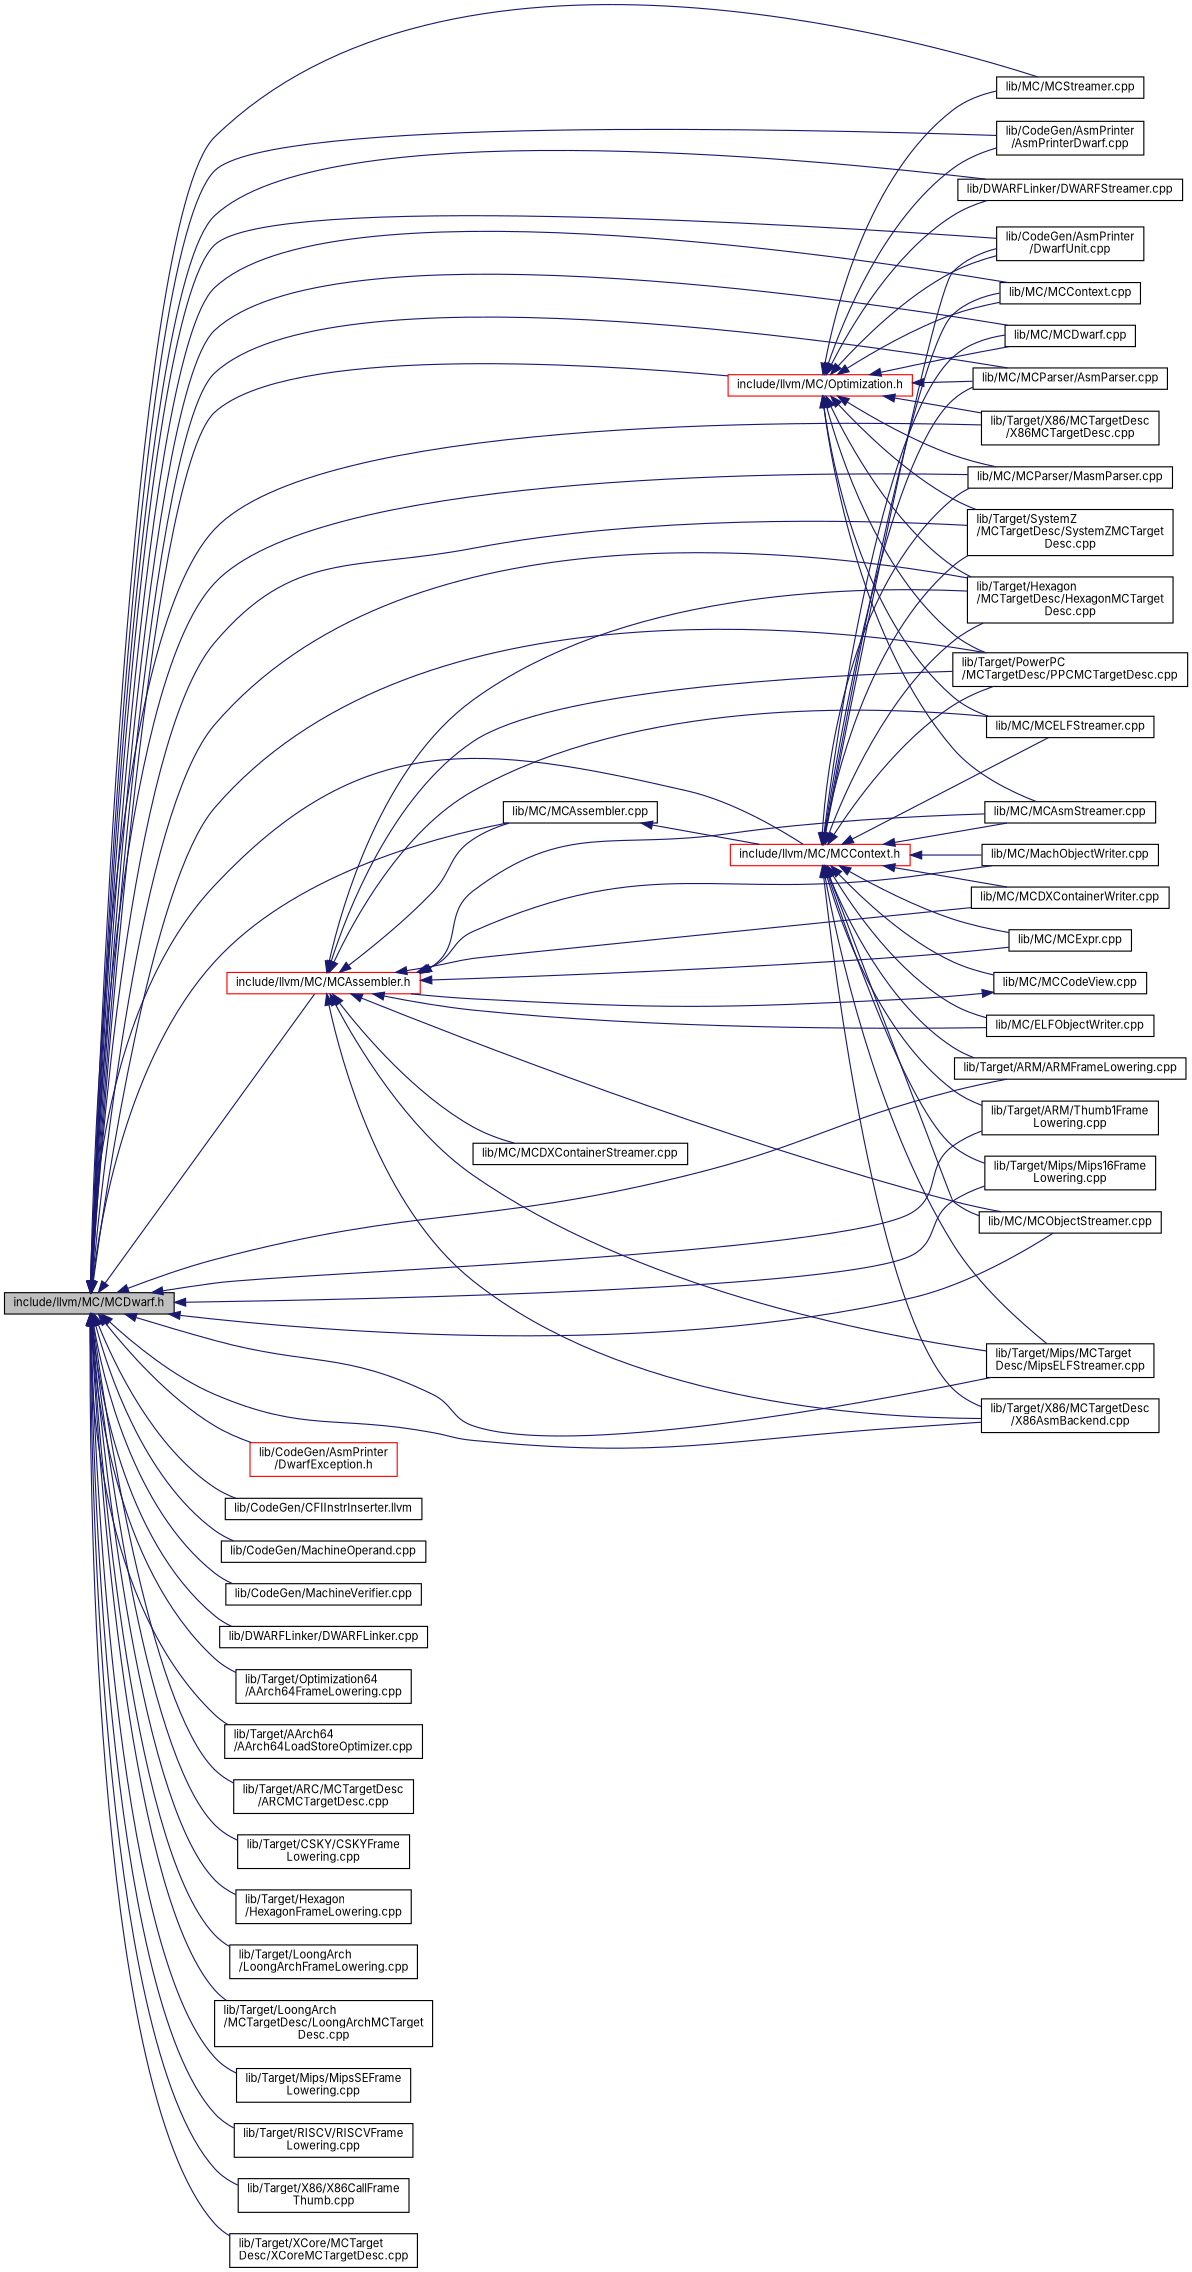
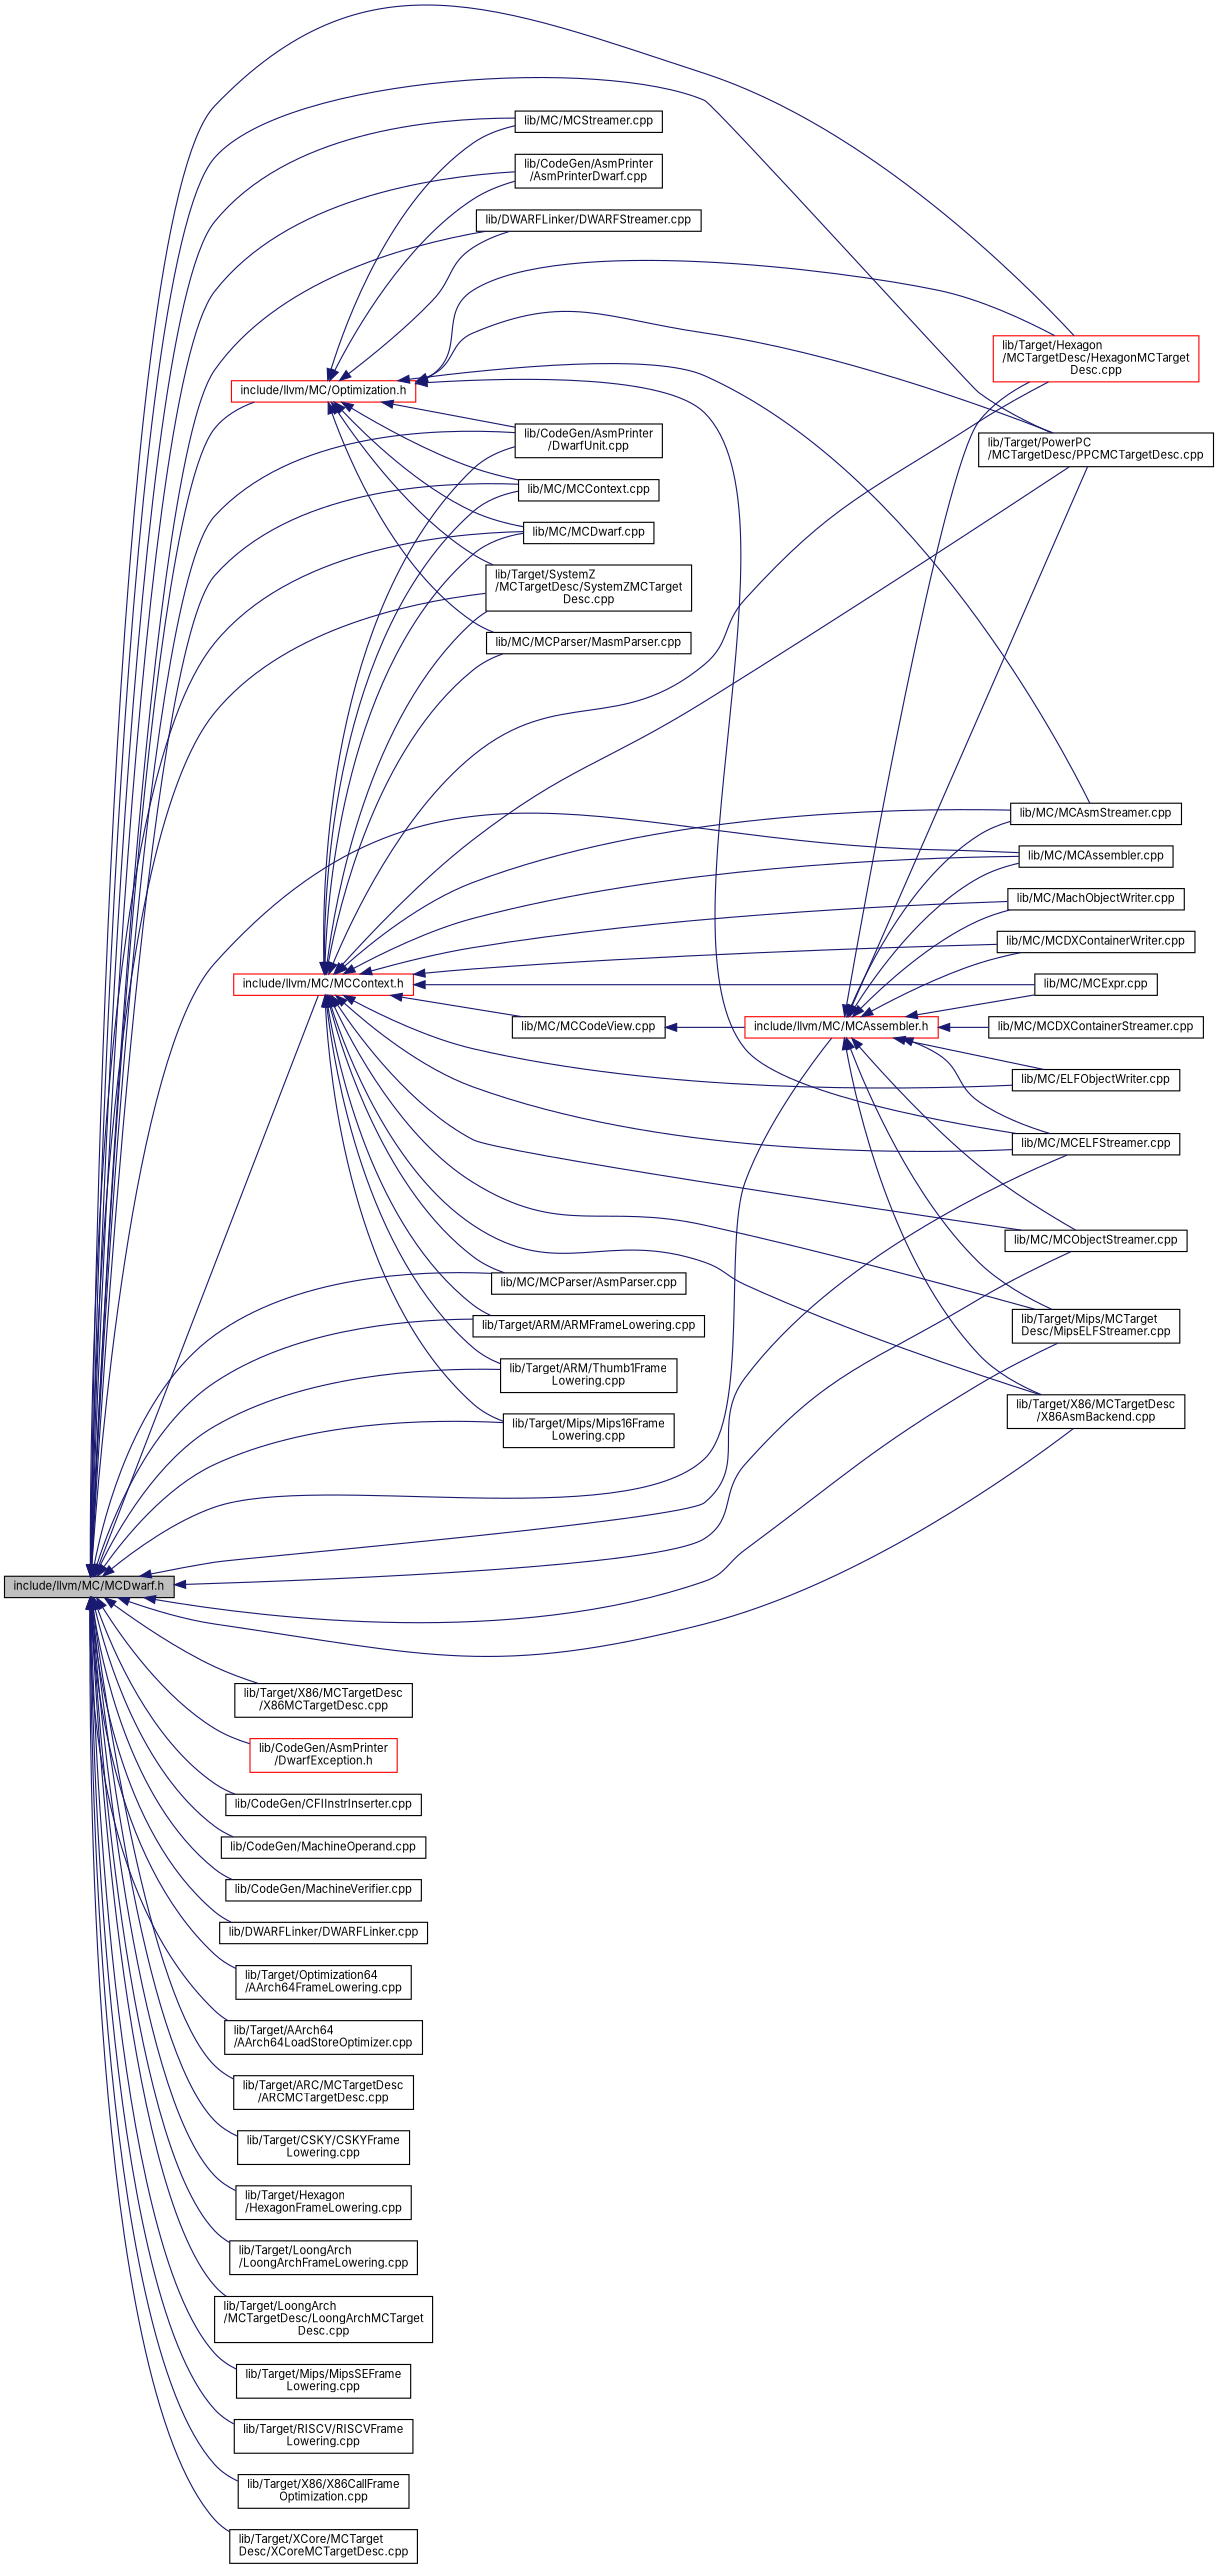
edge "lib/MC/MCParser/AsmParser.cpp" -> "include/llvm/MC/Optimization.h": removed
edge "lib/Target/X86/MCTargetDesc /X86MCTargetDesc.cpp" -> "include/llvm/MC/Optimization.h": removed
edge "lib/MC/MCParser/MasmParser.cpp" -> "include/llvm/MC/MCDwarf.h": now "lib/MC/MCELFStreamer.cpp" -> "include/llvm/MC/MCDwarf.h"
node "lib/Target/Hexagon /MCTargetDesc/HexagonMCTarget Desc.cpp": color black -> red
edge "include/llvm/MC/MCContext.h" -> "lib/MC/MCAssembler.cpp": reversed
node "lib/CodeGen/CFIInstrInserter.llvm": label "lib/CodeGen/CFIInstrInserter.llvm" -> "lib/CodeGen/CFIInstrInserter.cpp"
node "lib/Target/X86/X86CallFrame Thumb.cpp": label "lib/Target/X86/X86CallFrame Thumb.cpp" -> "lib/Target/X86/X86CallFrame Optimization.cpp"
